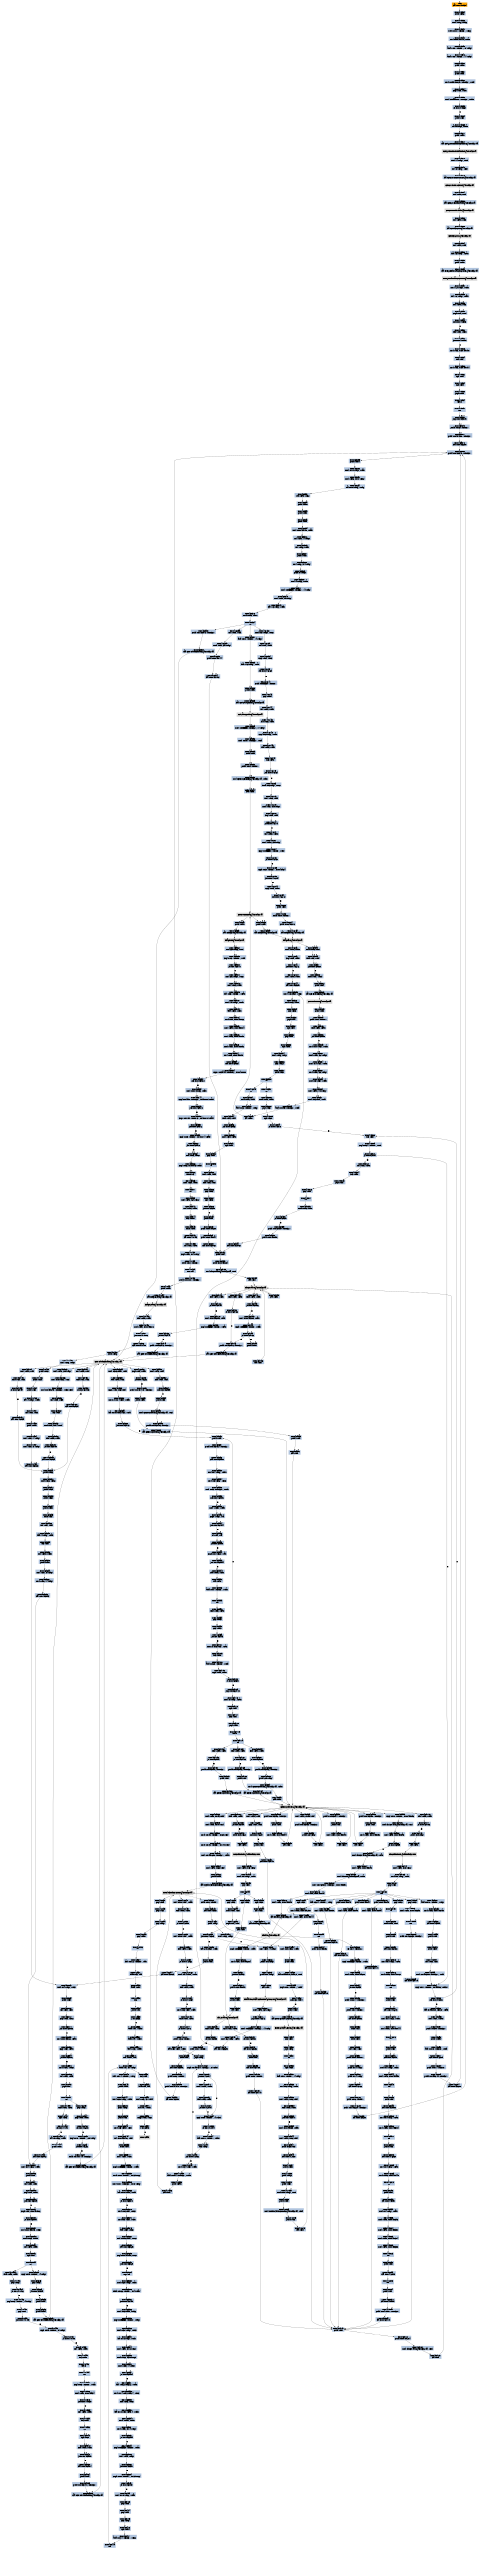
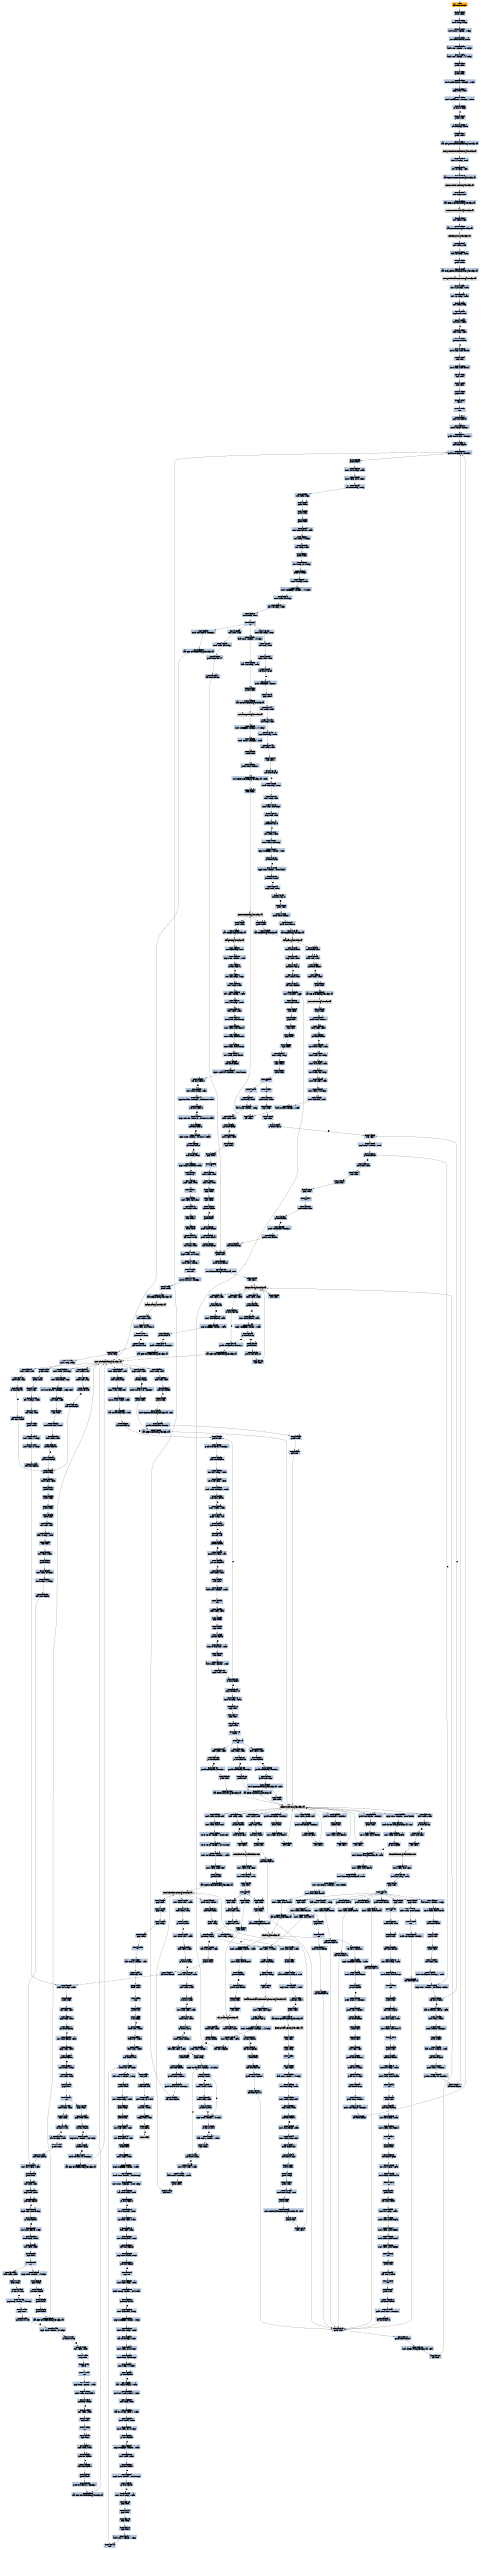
node "0x0046d7b0 pushl 0x0049b284": added
